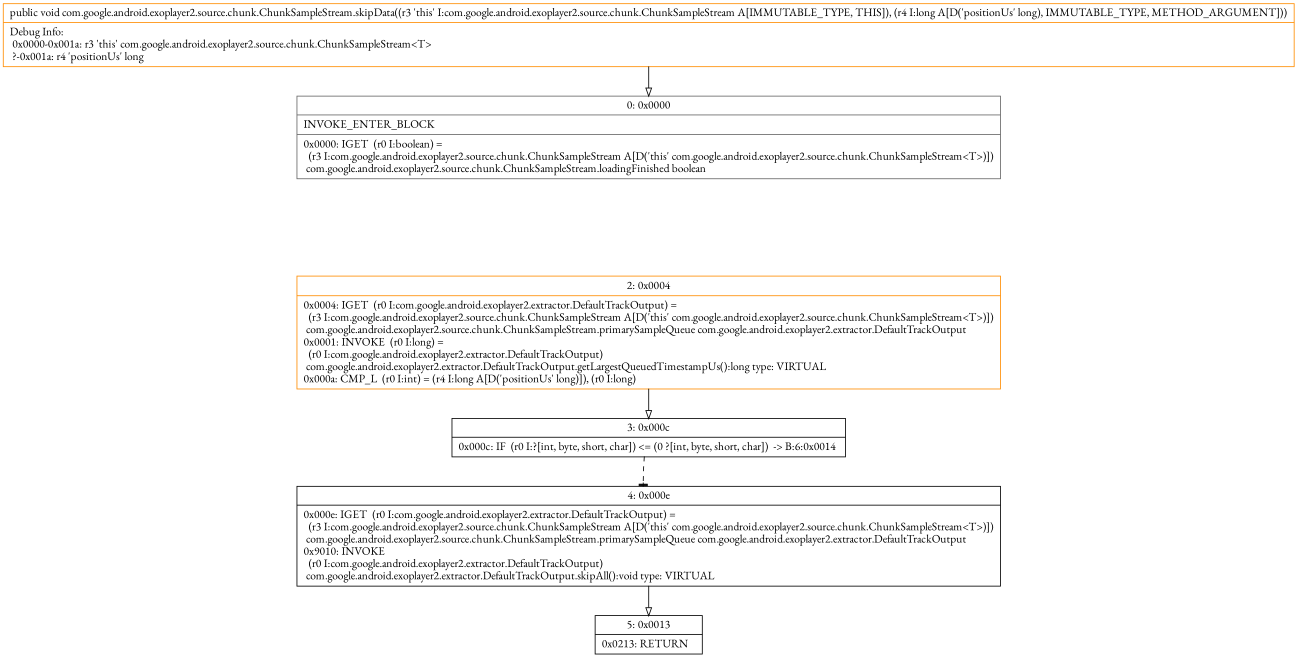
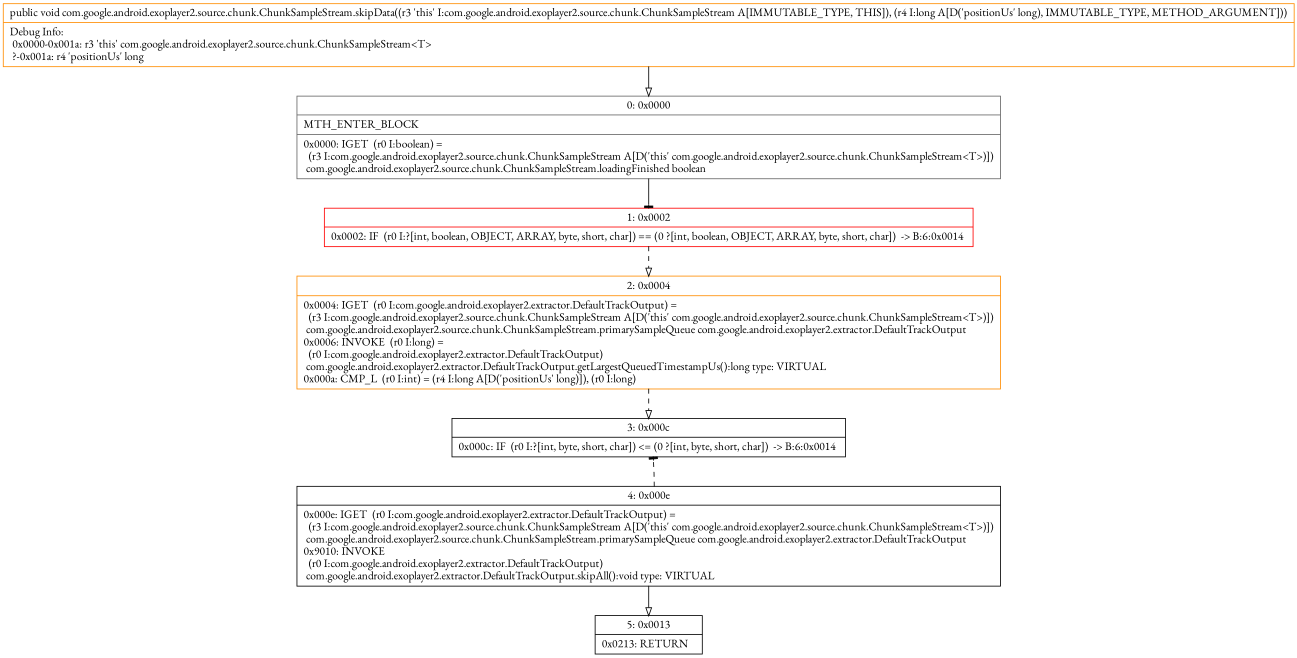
node "0: 0x0000": text "INVOKE_ENTER_BLOCK" -> "MTH_ENTER_BLOCK"
node "1: 0x0002": added
node "2: 0x0004": text "0x0001: INVOKE  (r0 I:long) =" -> "0x0006: INVOKE  (r0 I:long) ="
edge "2: 0x0004" -> "3: 0x000c": style solid -> dashed
edge "3: 0x000c" -> "4: 0x000e": reversed
